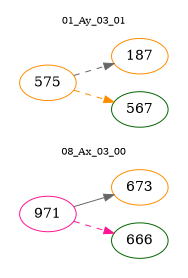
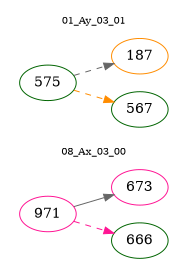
node "575": color darkorange -> darkgreen
node "673": color darkorange -> deeppink
